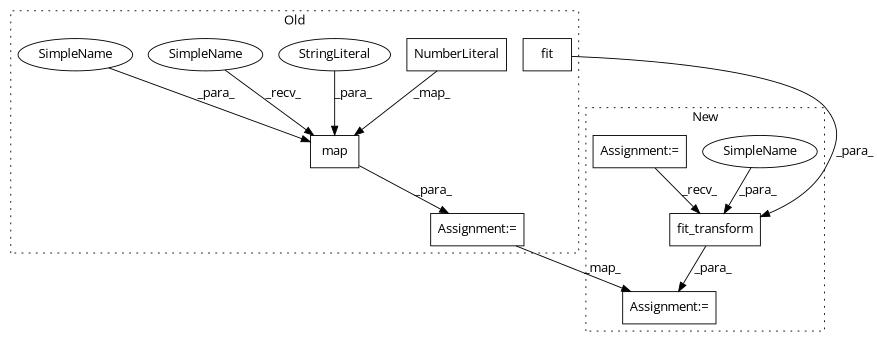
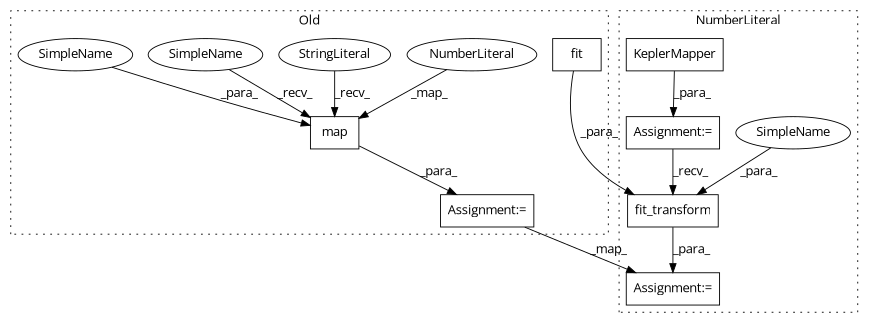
node "NumberLiteral": shape box -> ellipse
node "KeplerMapper": added
edge "StringLiteral" -> "map": label "_para_" -> "_recv_"
cluster "New": label "New" -> "NumberLiteral"
